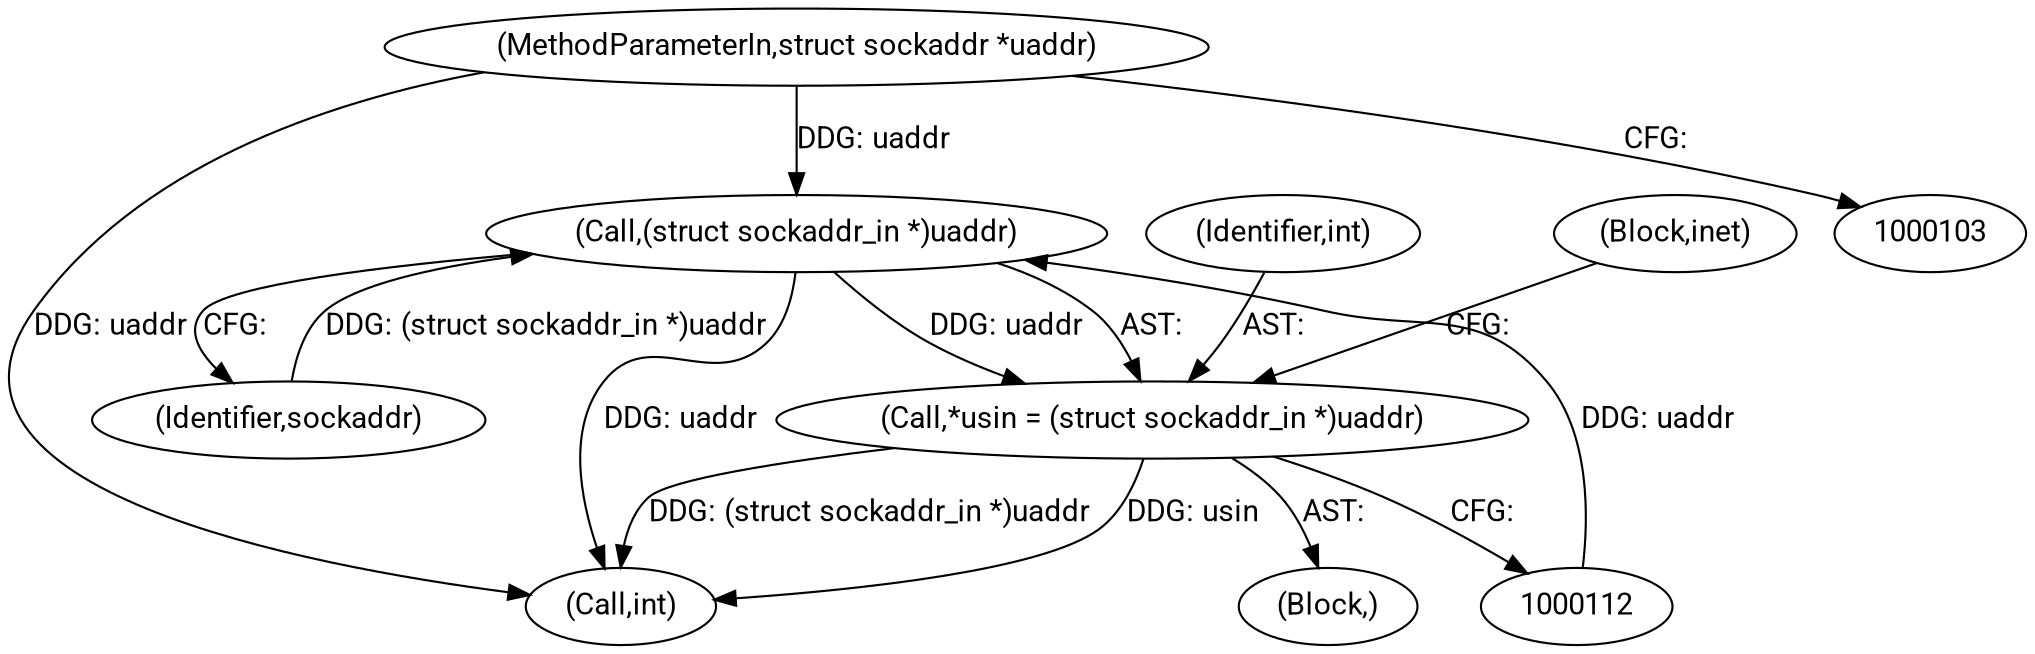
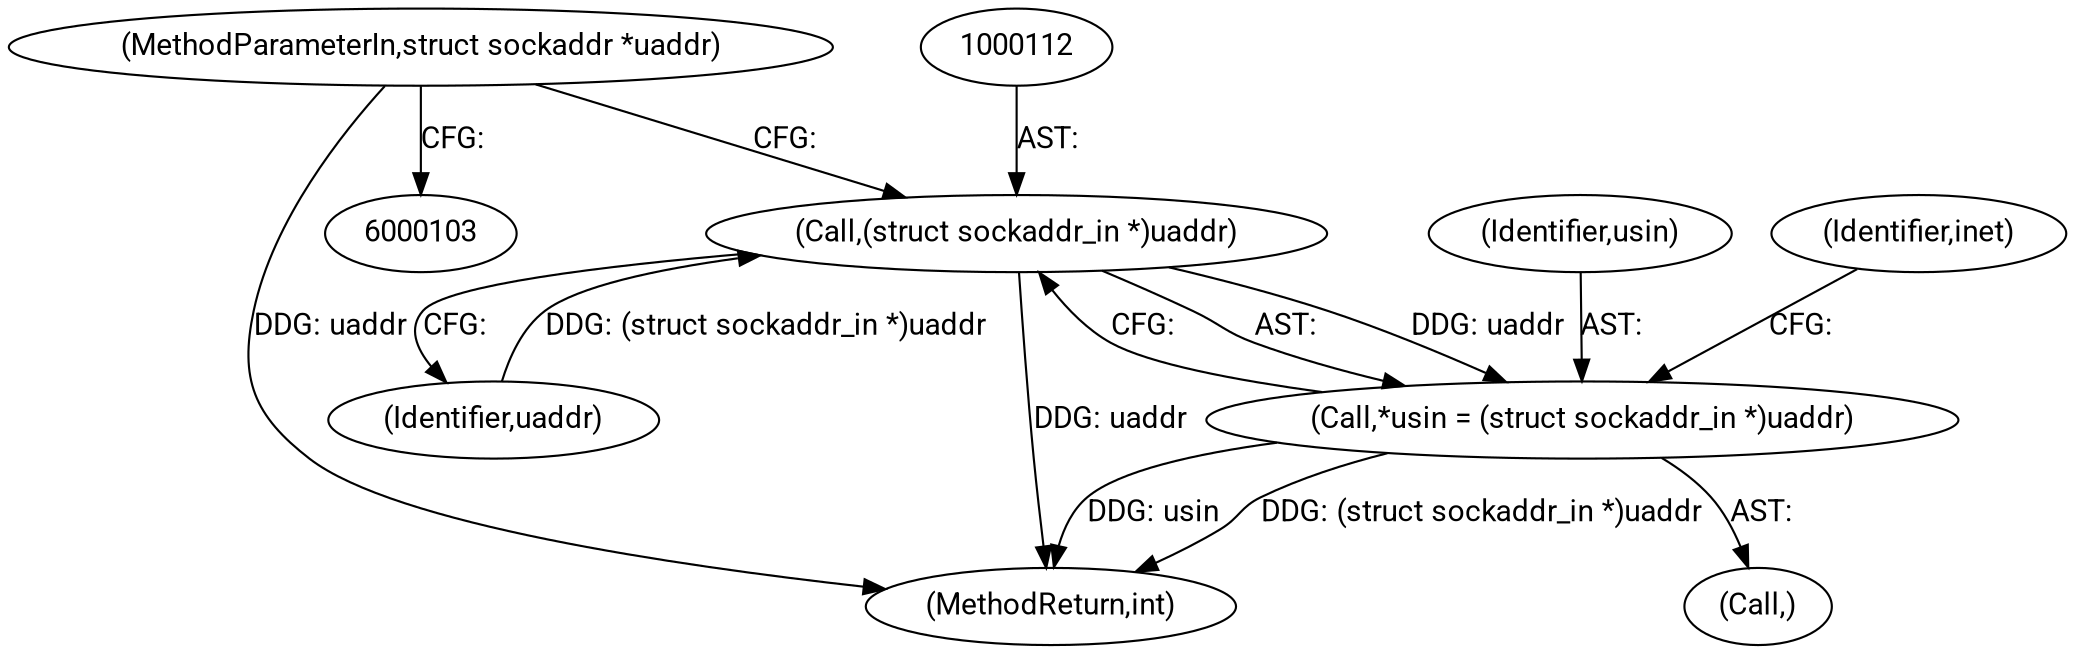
edge "(MethodParameterIn,struct sockaddr *uaddr)" -> "(Call,(struct sockaddr_in *)uaddr)": label "DDG: uaddr" -> "CFG: "
node "(Identifier,int)": label "(Identifier,int)" -> "(Identifier,usin)"
node "(Block,inet)": label "(Block,inet)" -> "(Identifier,inet)"
node "1000103": label "1000103" -> "6000103"
node "(Identifier,sockaddr)": label "(Identifier,sockaddr)" -> "(Identifier,uaddr)"
edge "1000112" -> "(Call,(struct sockaddr_in *)uaddr)": label "DDG: uaddr" -> "AST: "
edge "(Call,*usin = (struct sockaddr_in *)uaddr)" -> "1000112": now "(Call,*usin = (struct sockaddr_in *)uaddr)" -> "(Call,(struct sockaddr_in *)uaddr)"
node "(Call,int)": label "(Call,int)" -> "(MethodReturn,int)"
node "(Block,)": label "(Block,)" -> "(Call,)"
